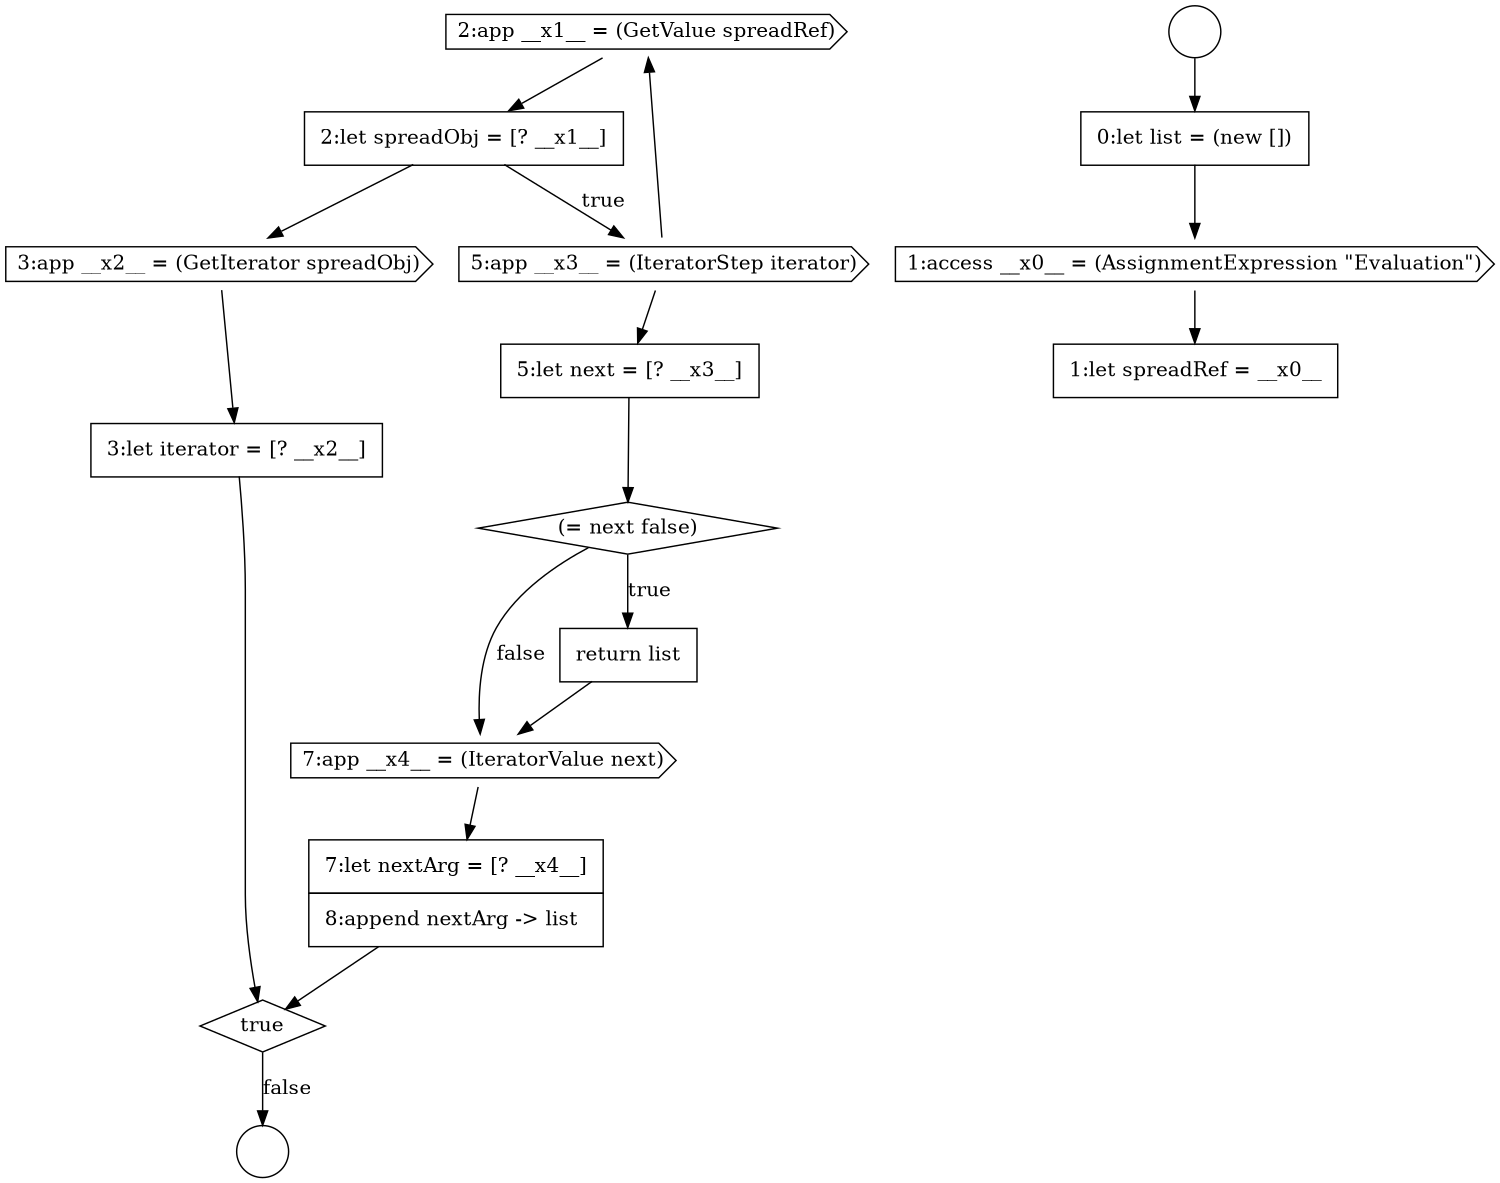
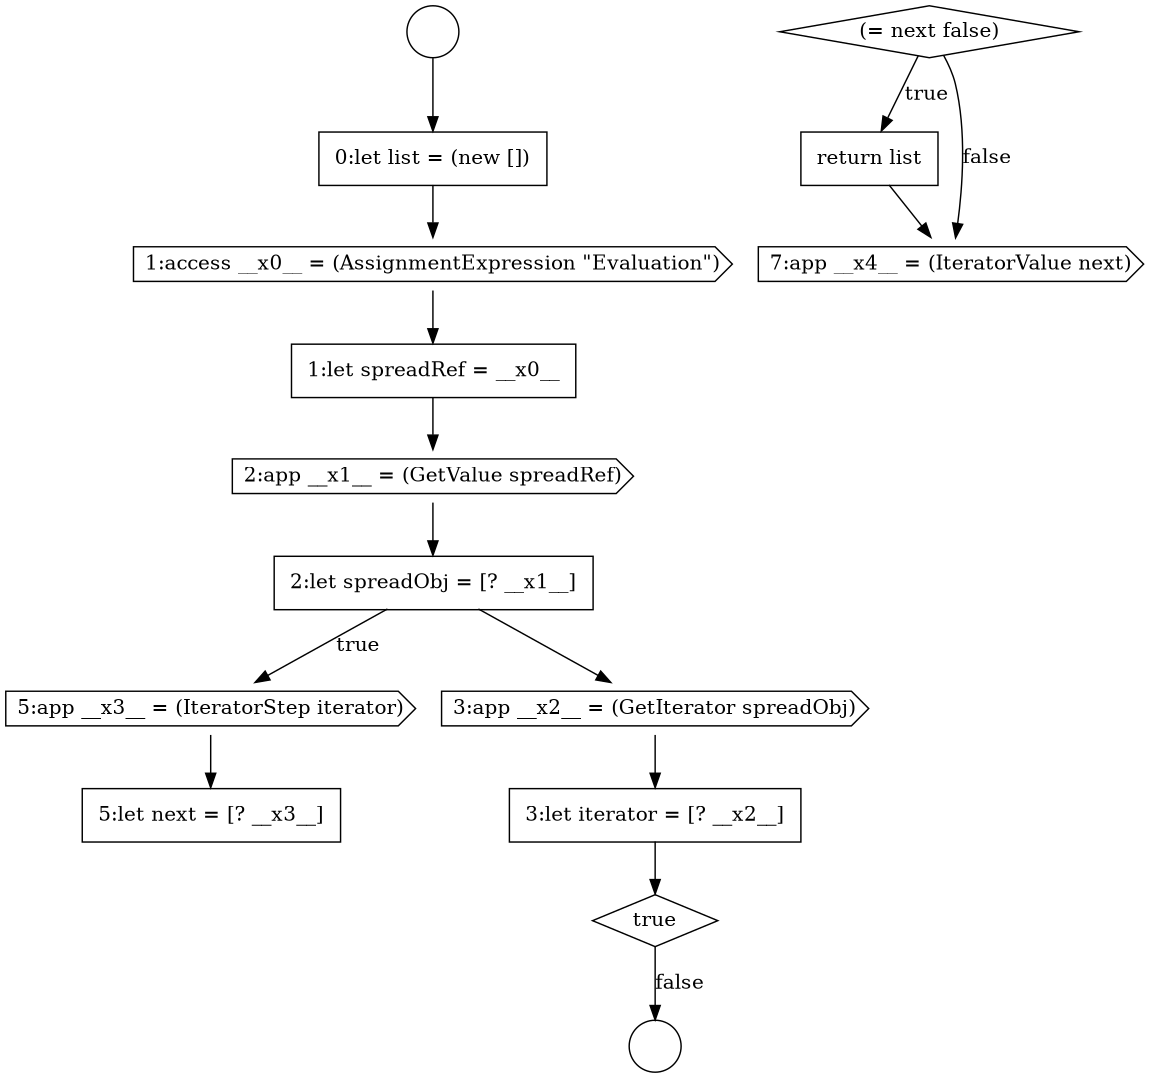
edge "5:app __x3__ = (IteratorStep iterator)" -> "2:app __x1__ = (GetValue spreadRef)": now "1:let spreadRef = __x0__" -> "2:app __x1__ = (GetValue spreadRef)"
edge "5:let next = [? __x3__]" -> "(= next false)": removed
node "7:let nextArg = [? __x4__]": removed
